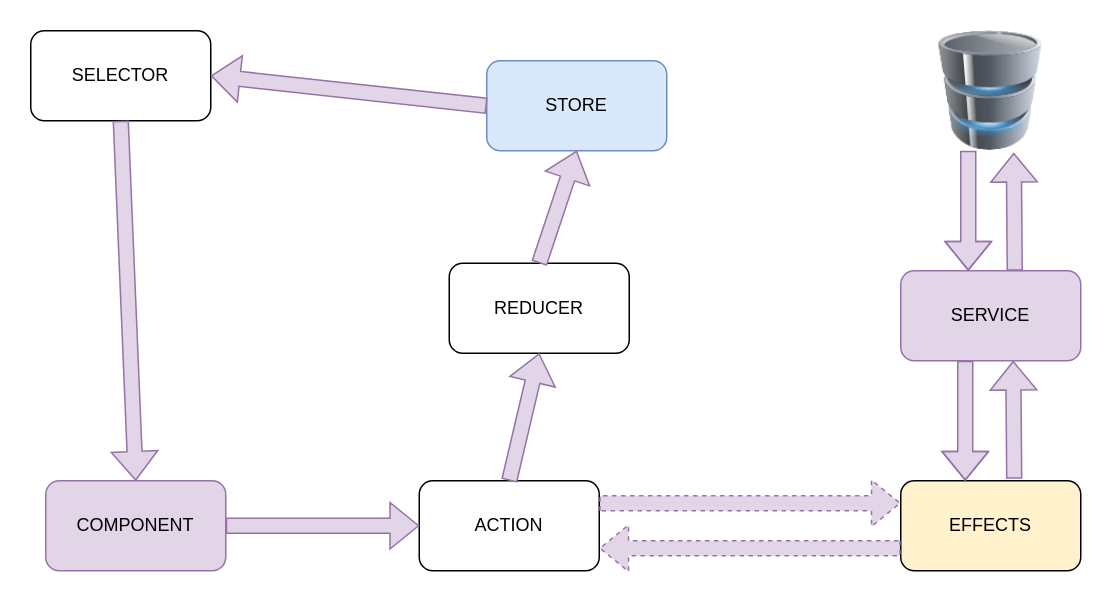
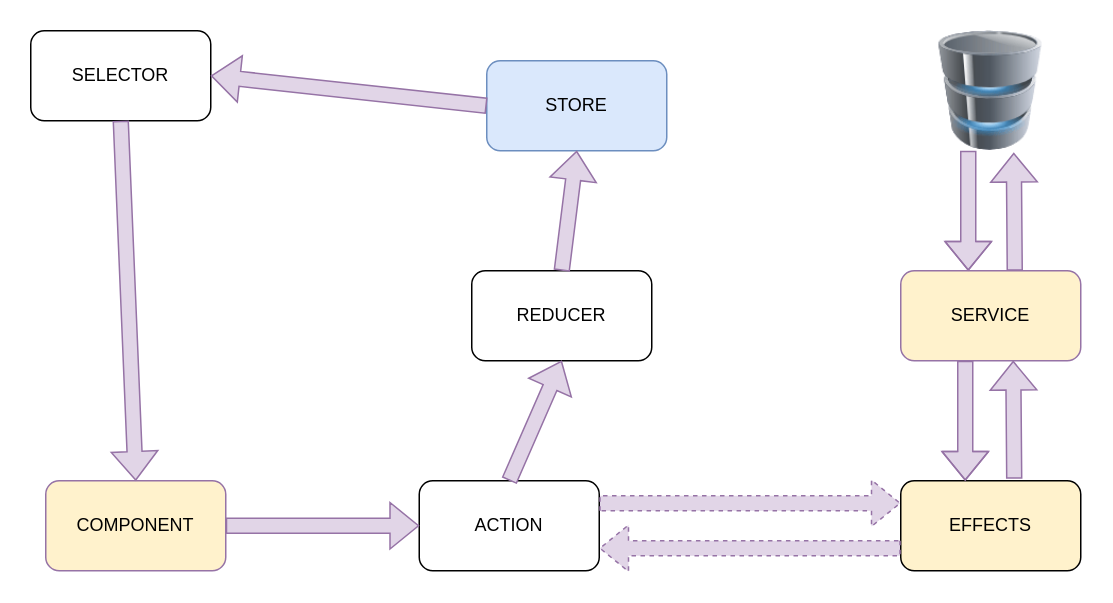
node "REDUCER": moved (539, 308) -> (562, 316)
node "SERVICE": fillcolor #e1d5e7 -> #fff2cc
node "COMPONENT": fillcolor #e1d5e7 -> #fff2cc
